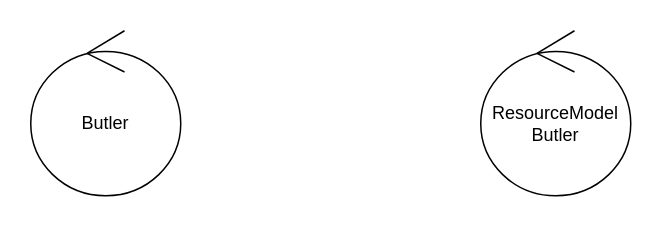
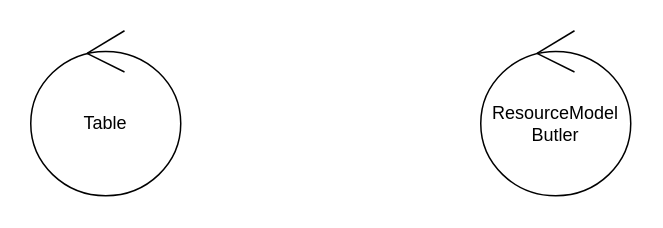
node "Butler": label "Butler" -> "Table"
